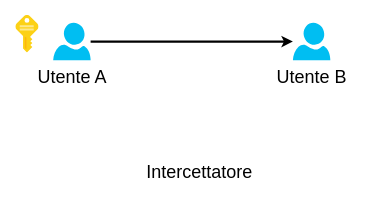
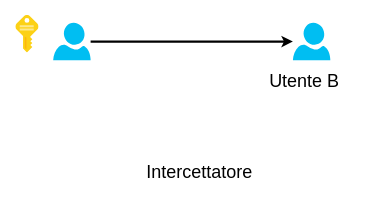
node "Utente A": removed
node "Utente B": moved (312, 78) -> (304, 81)
